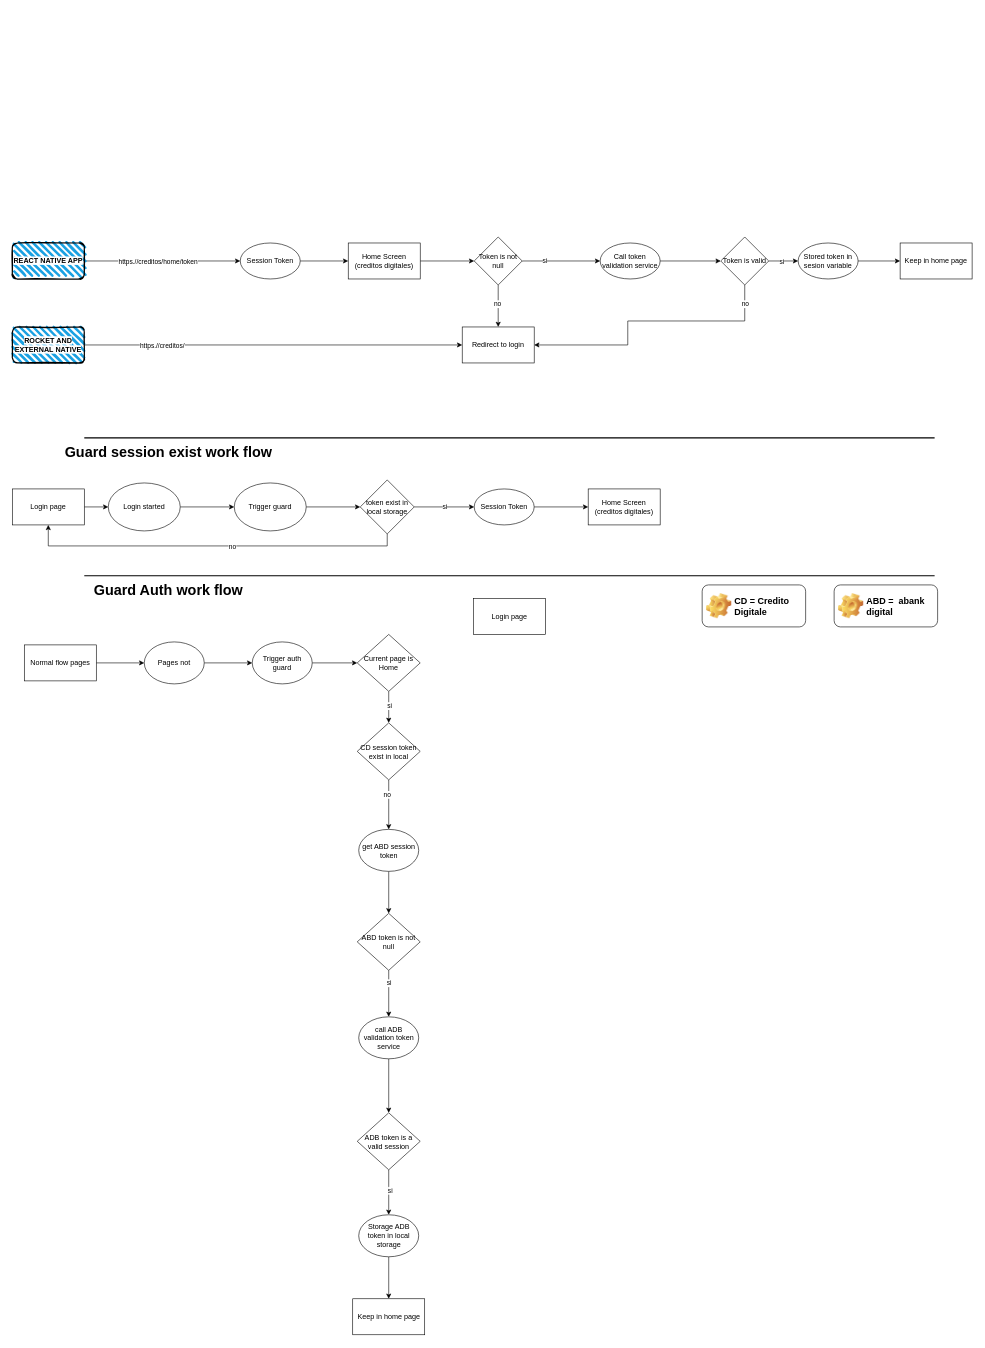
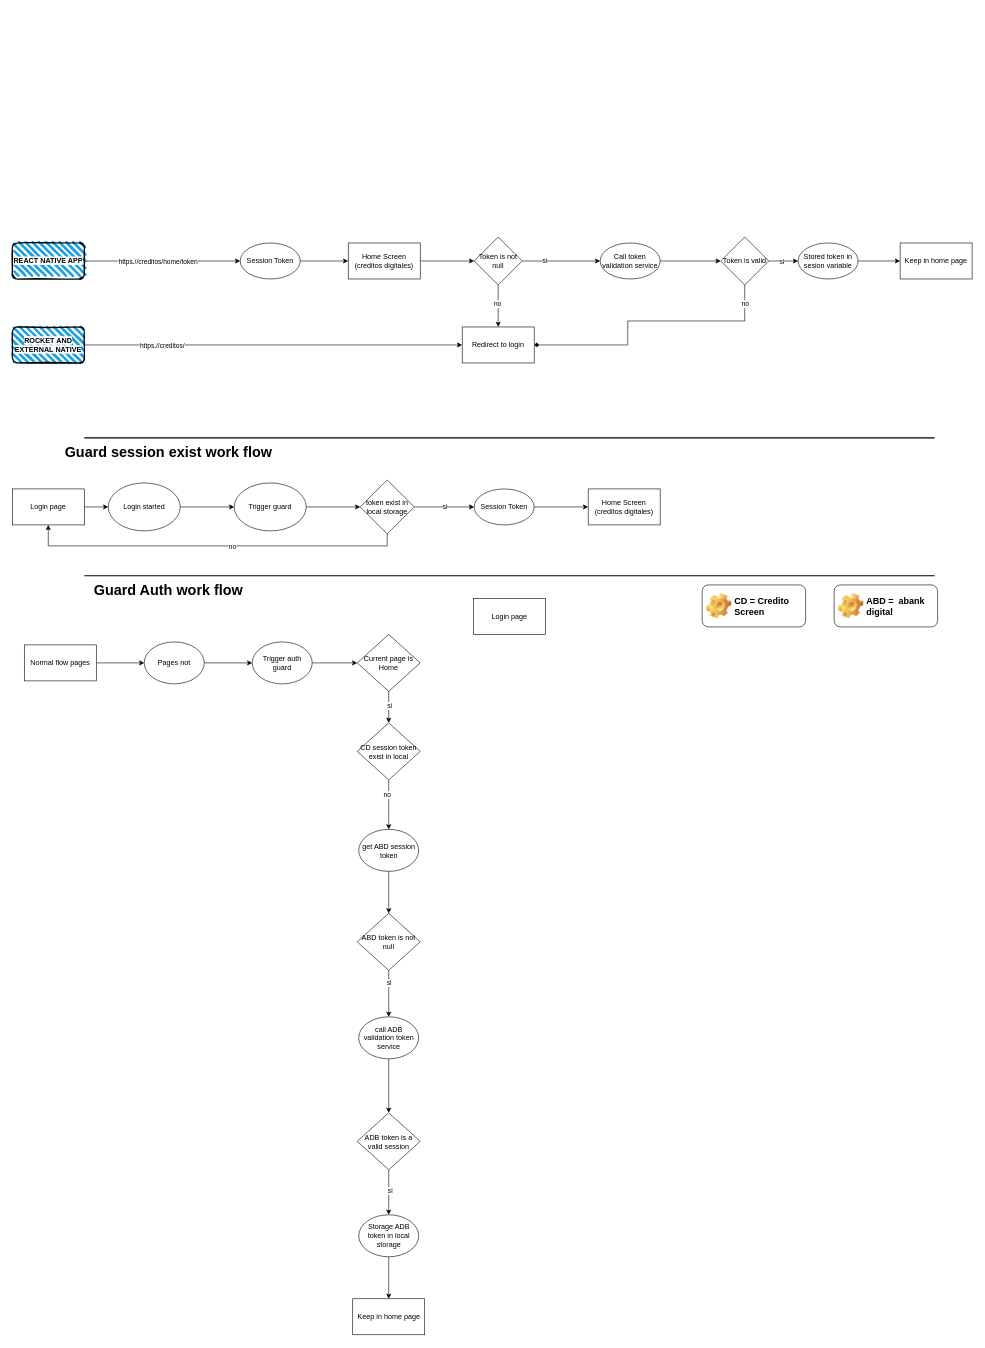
edge "Token is valid" -> "Redirect to login": arrowhead classic -> diamond
node "CD = Credito Digitale": label "CD = Credito Digitale" -> "CD = Credito Screen"
